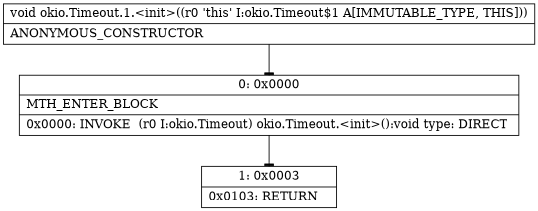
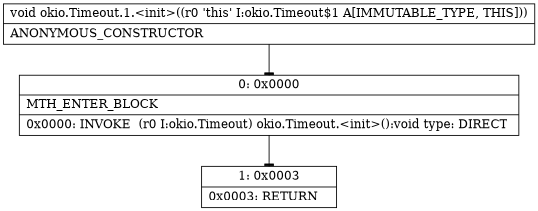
node "1: 0x0003": text "0x0103: RETURN" -> "0x0003: RETURN"
